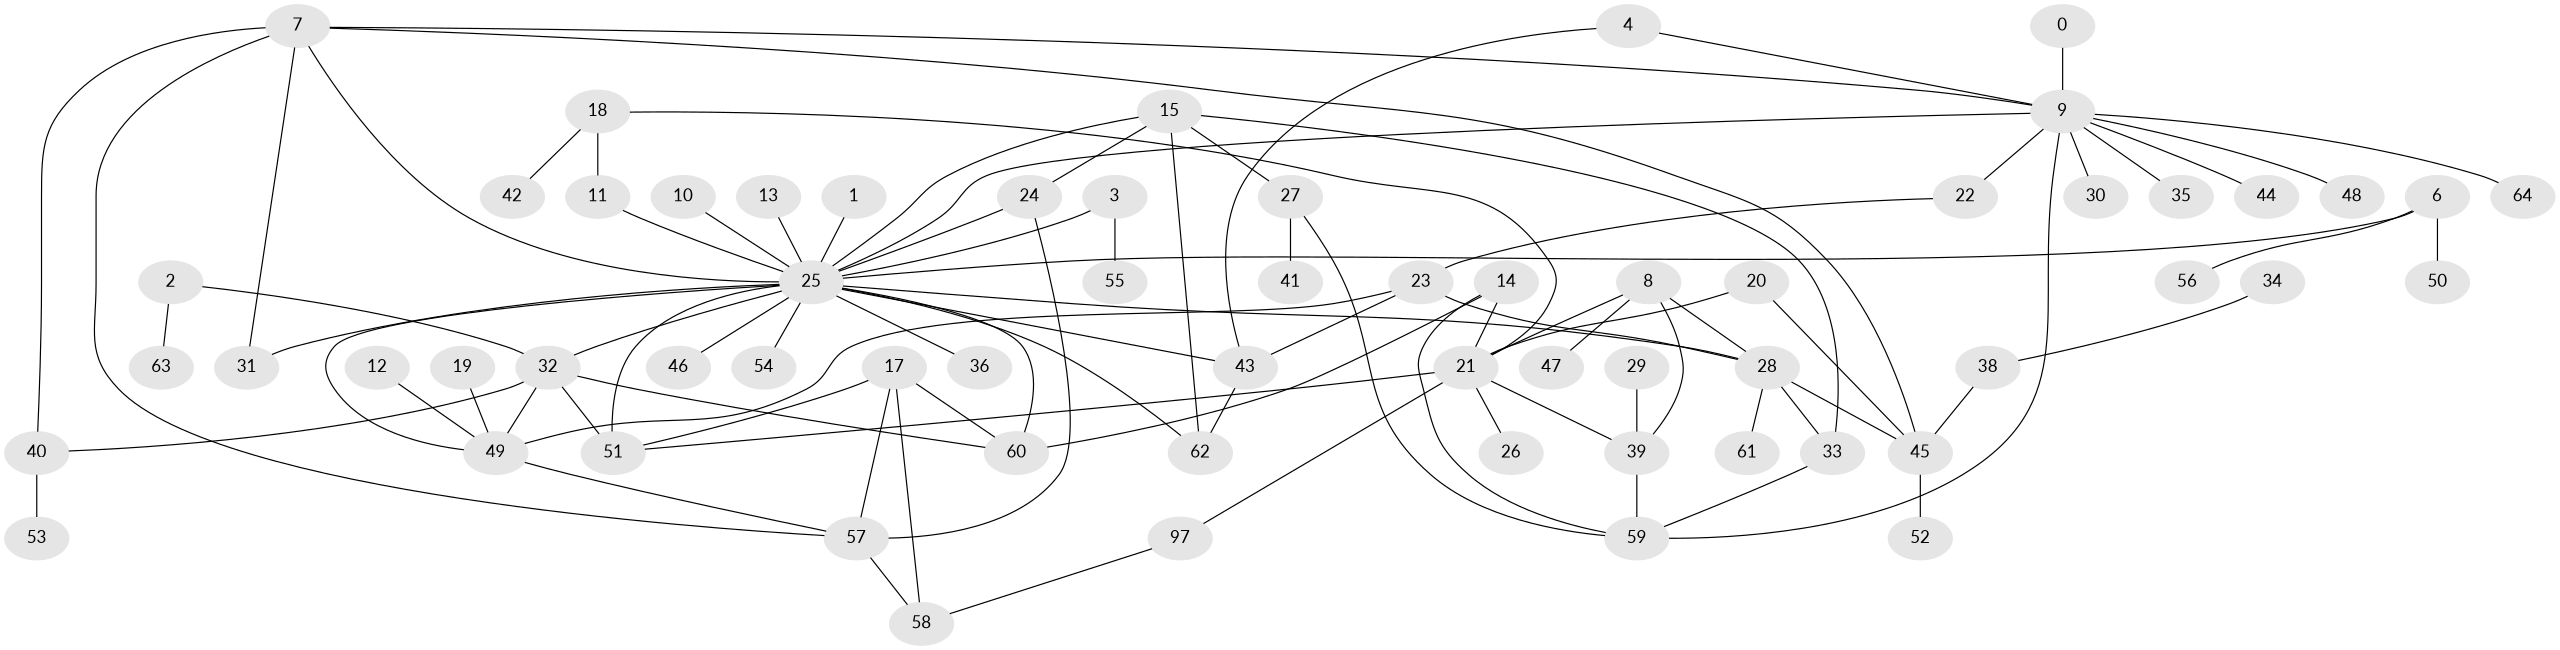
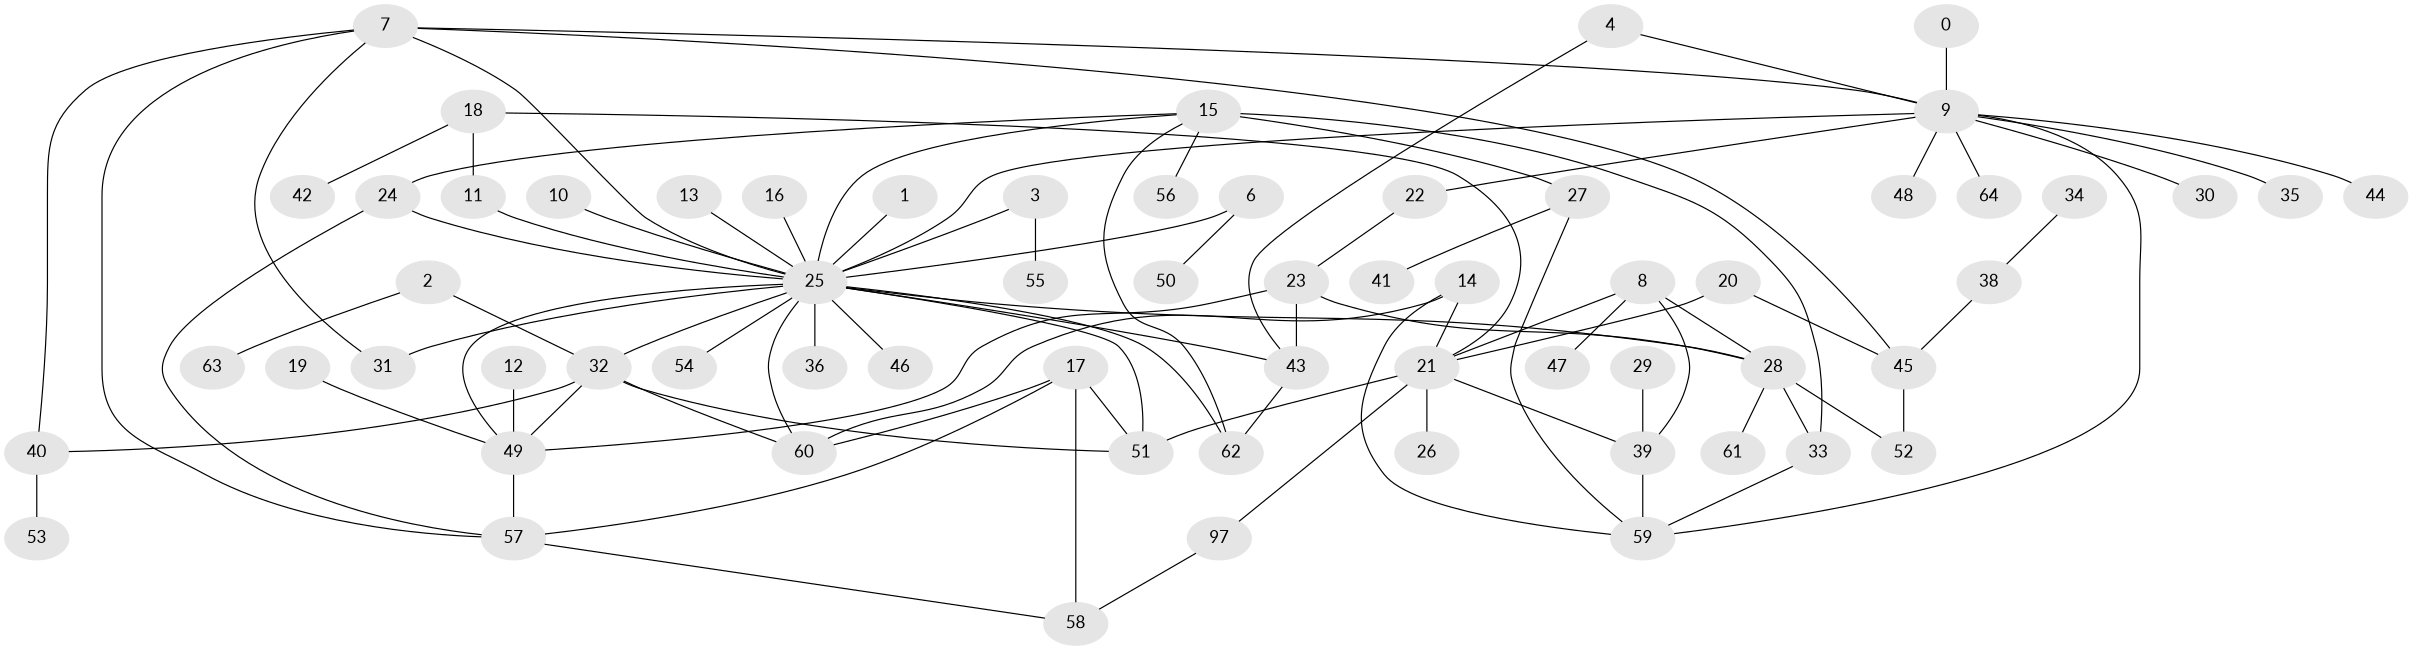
node "16": added
edge "6" -- "56": now "15" -- "56"
edge "28" -- "45": now "28" -- "52"
